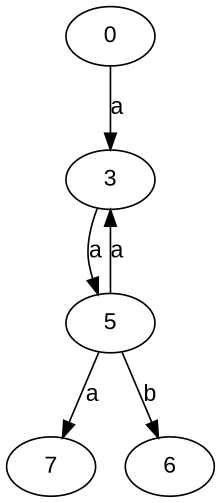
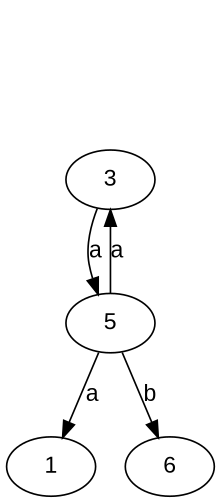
node "0": removed
node "7": label "7" -> "1"
